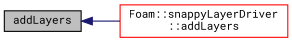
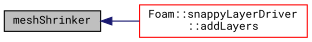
node "addLayers": label "addLayers" -> "meshShrinker"
